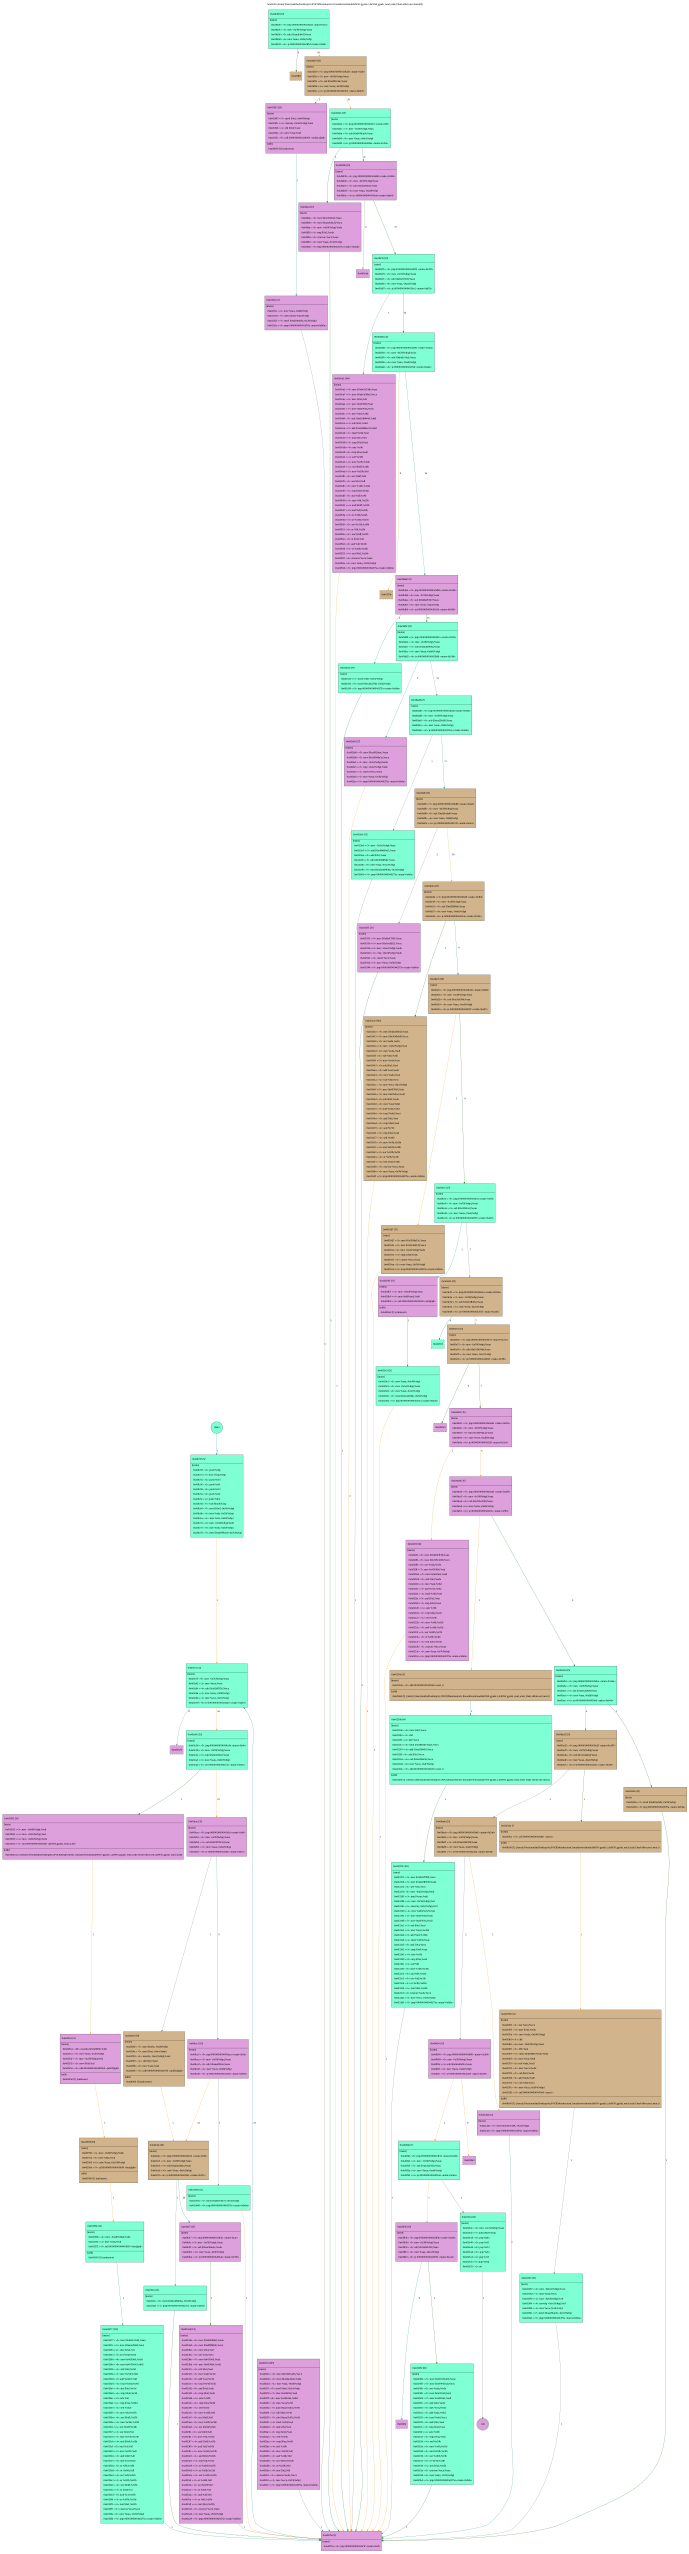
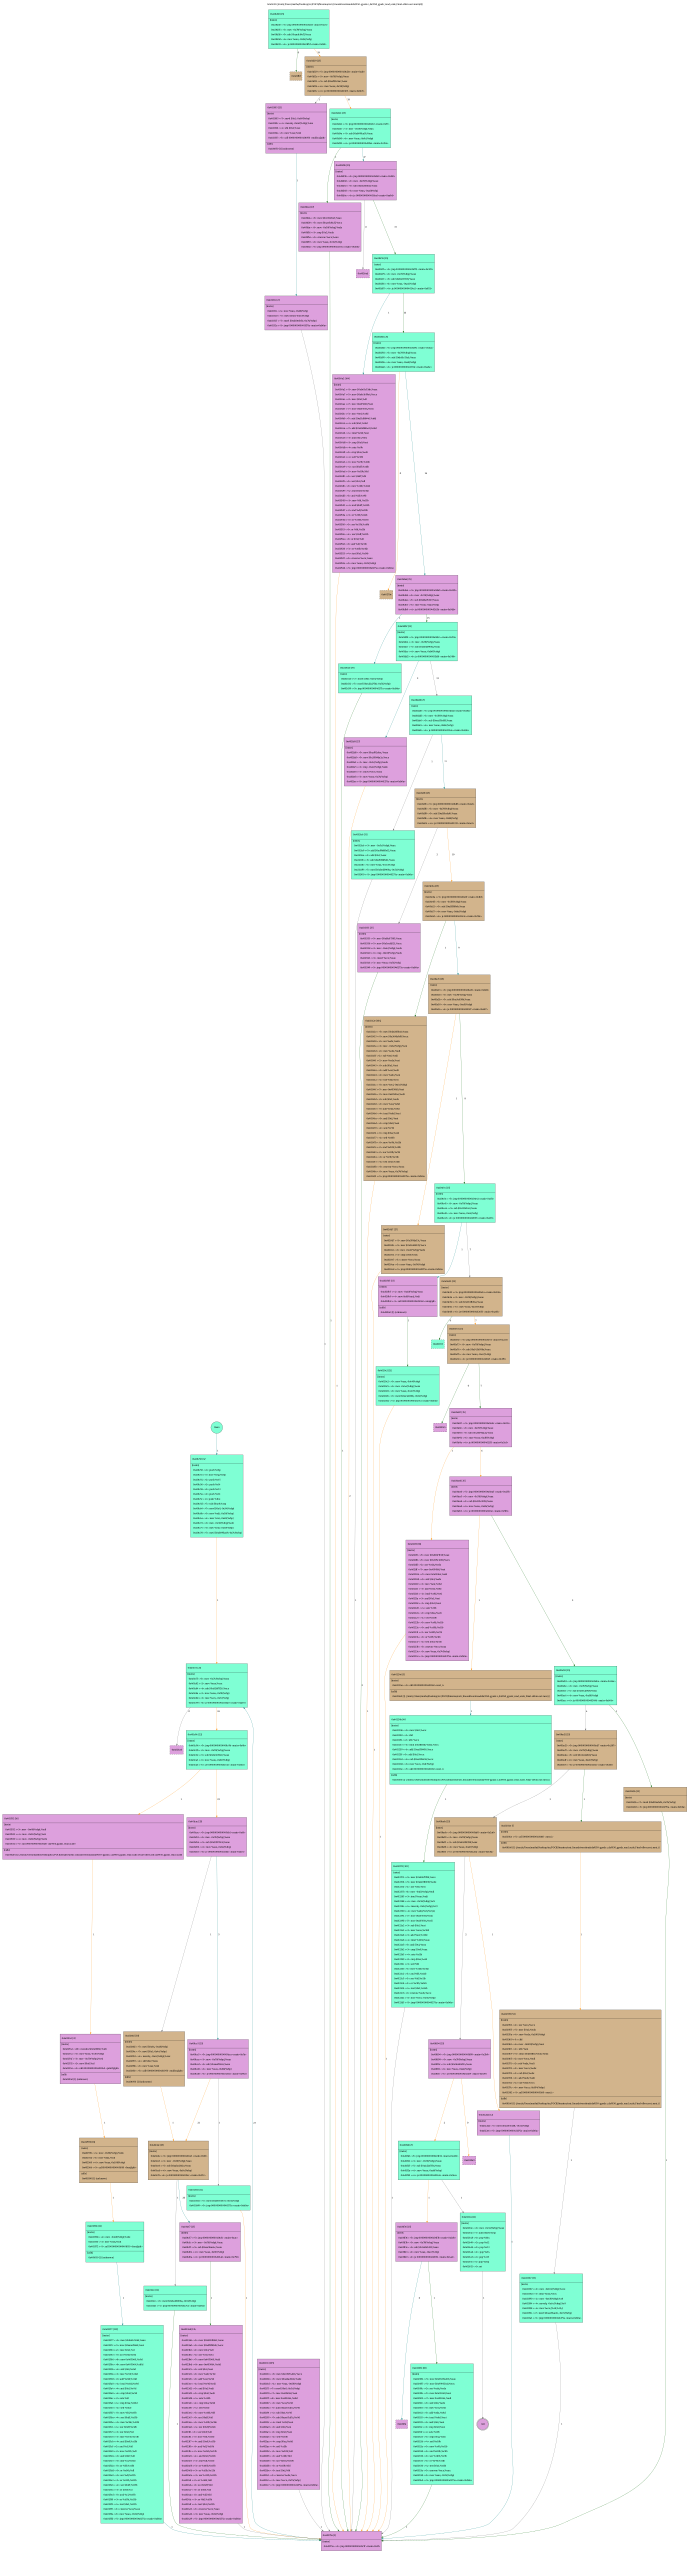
edge "0x401c96 [22]" -> "0x402532 [16]": color darkgreen -> darkorange
